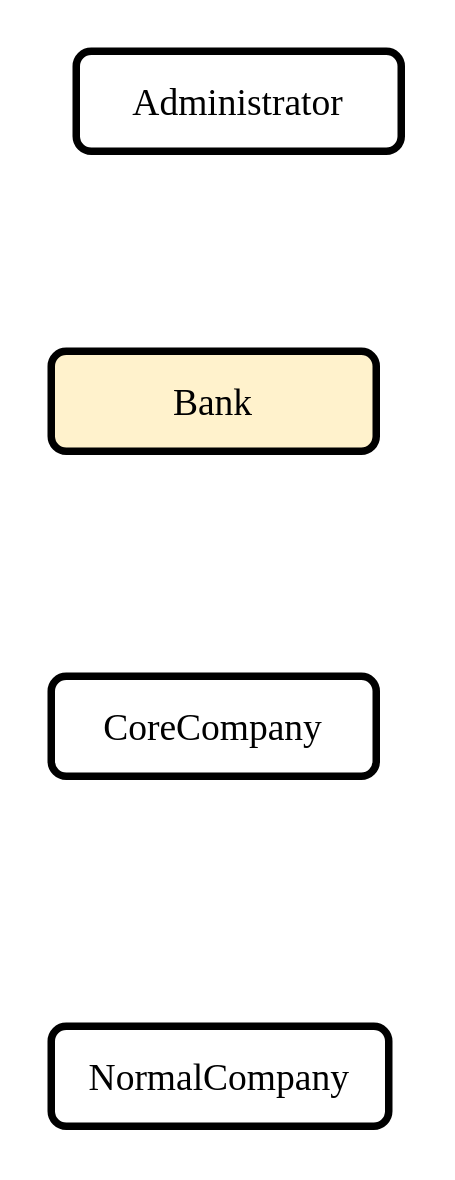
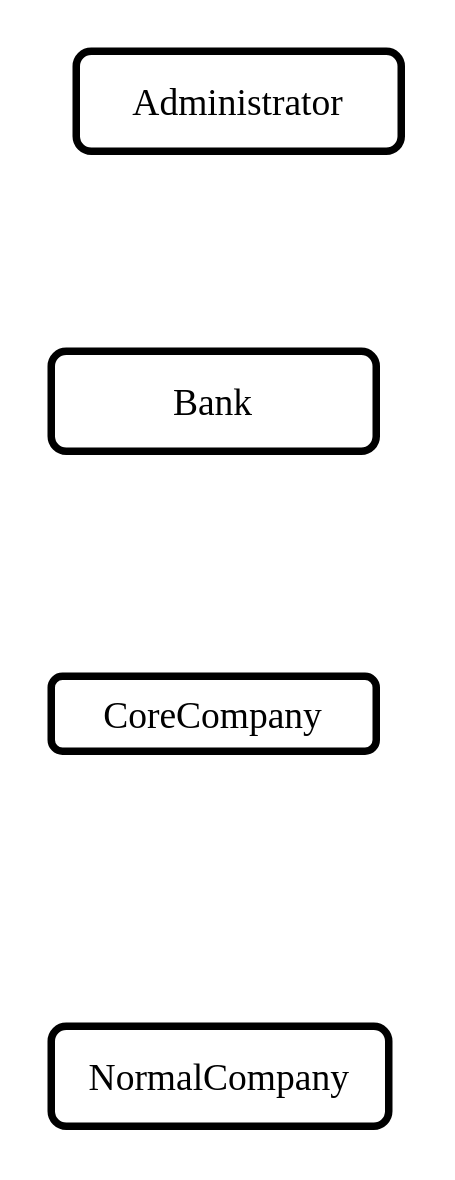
node "Bank": fillcolor #fff2cc -> #ffffff
node "CoreCompany": size 325x100 -> 325x75
